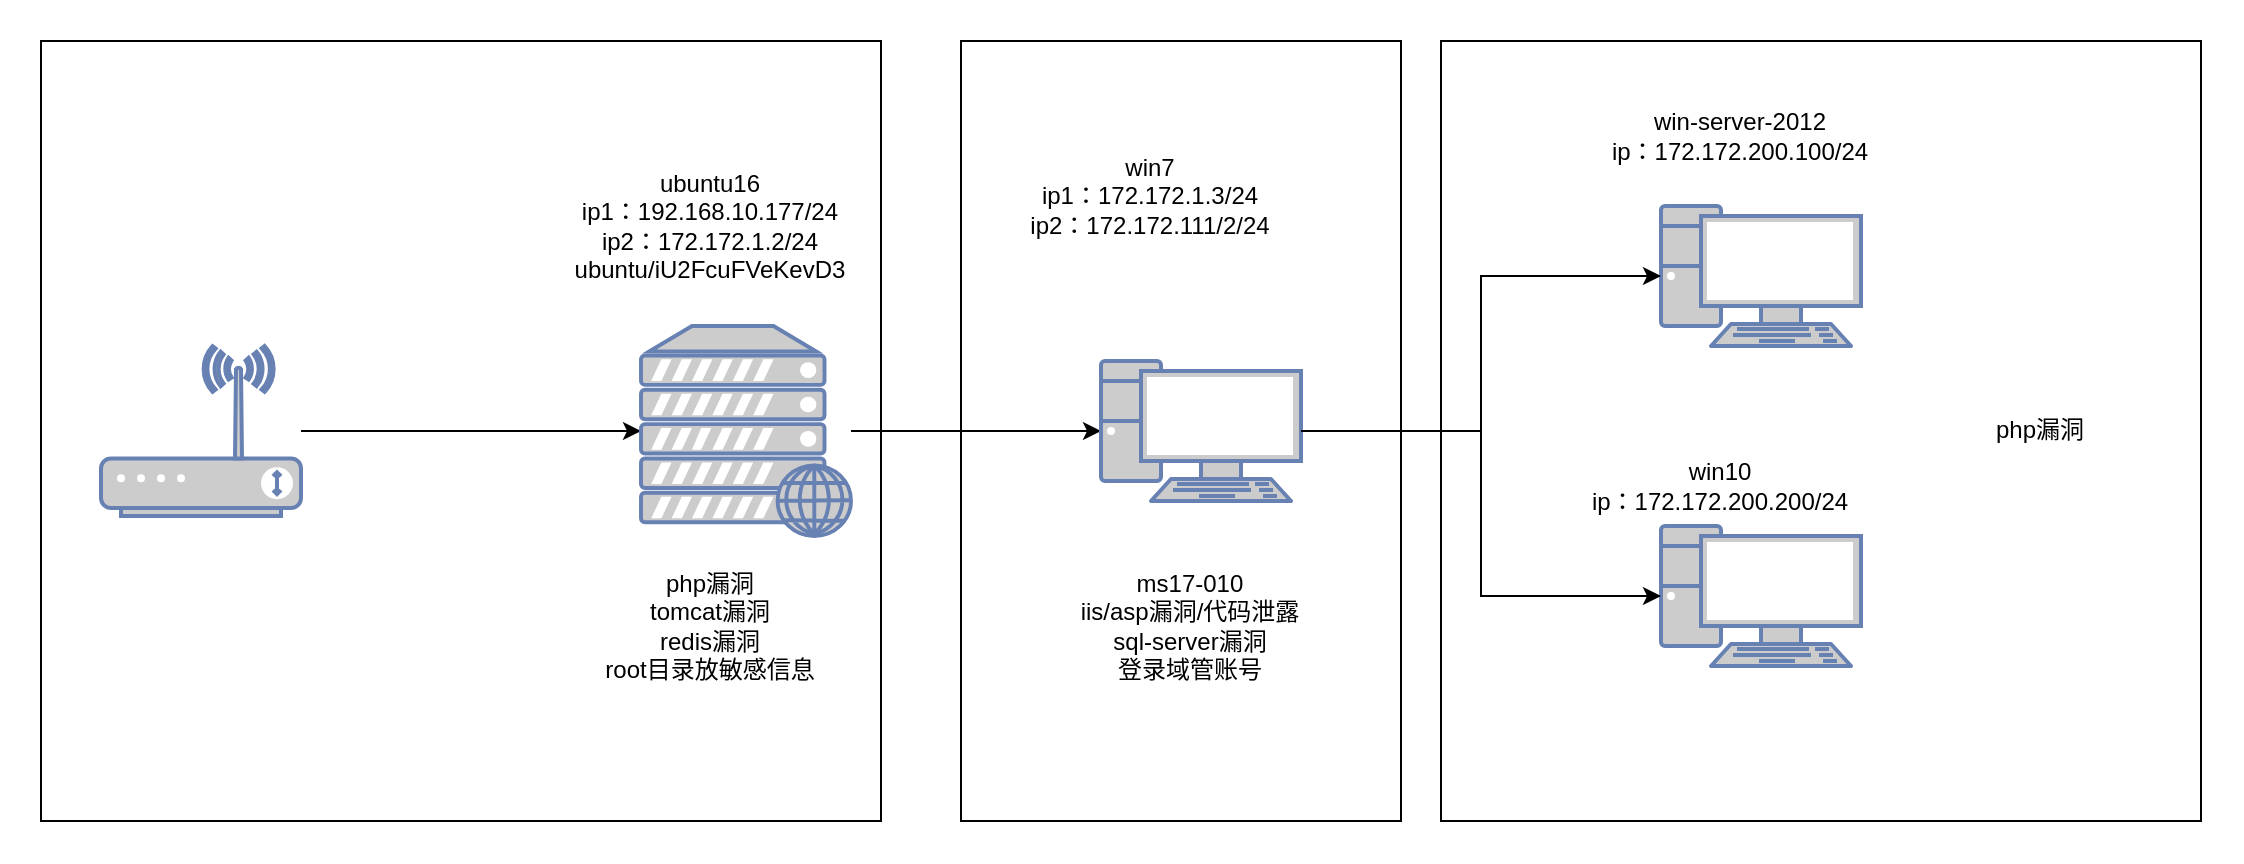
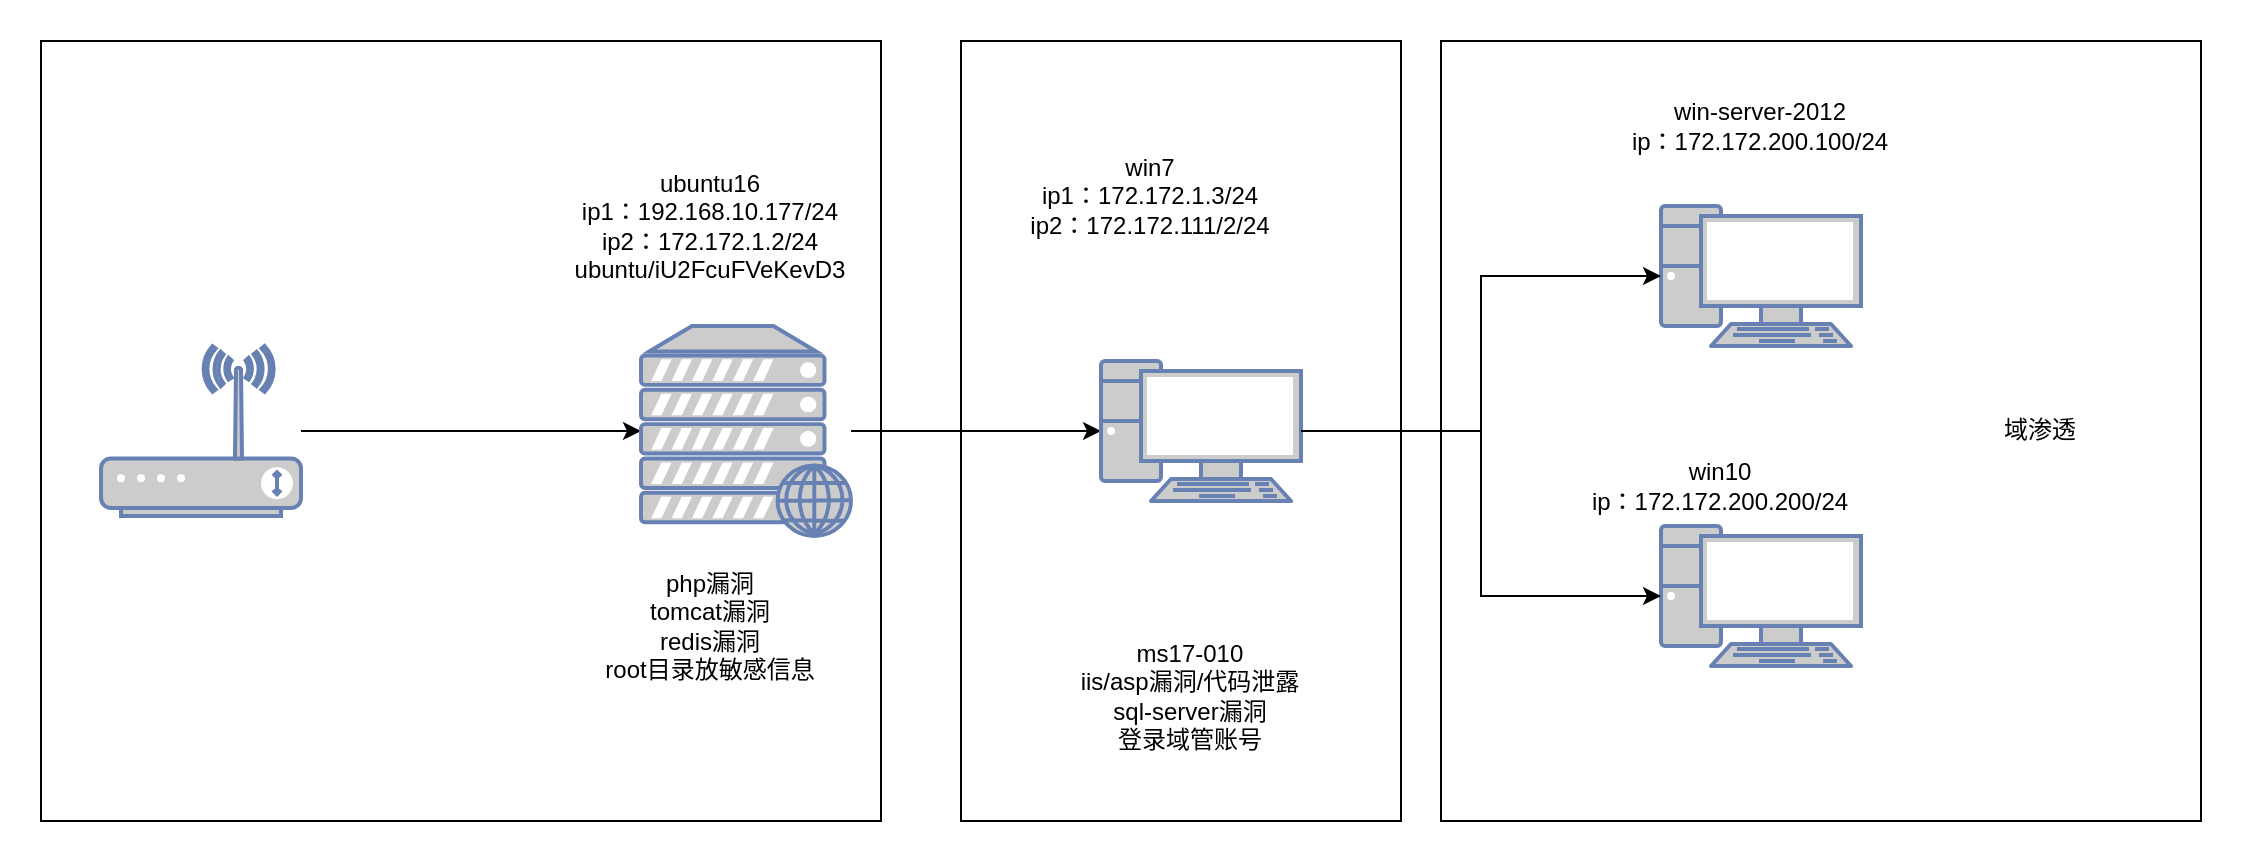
node "win-server-2012 ip：172.172.200.100/24": moved (1741, 136) -> (1761, 126)
node "php漏洞": label "php漏洞" -> "域渗透"
node "ms17-010 iis/asp漏洞/代码泄露 sql-server漏洞 登录域管账号": moved (1191, 626) -> (1191, 696)
